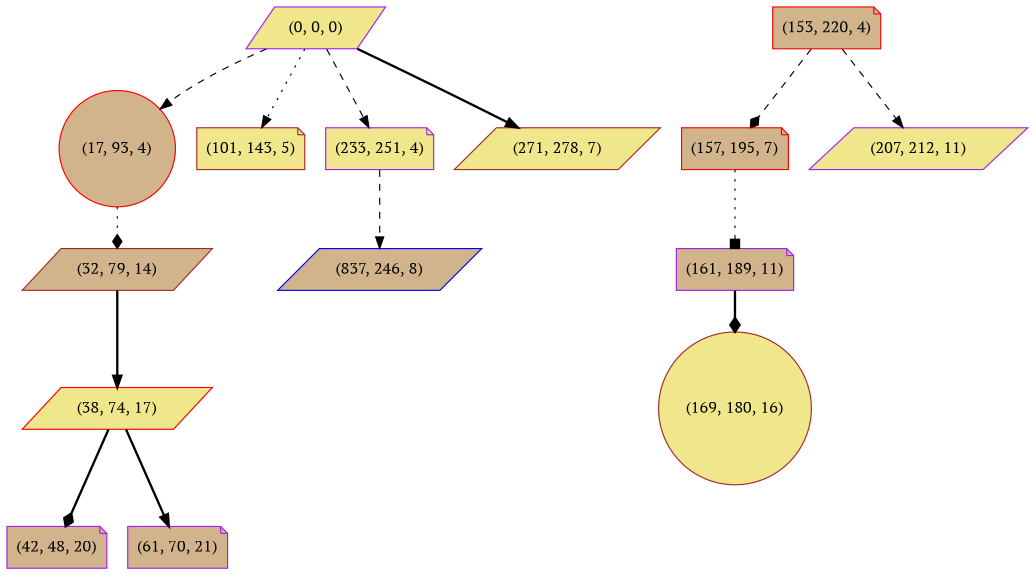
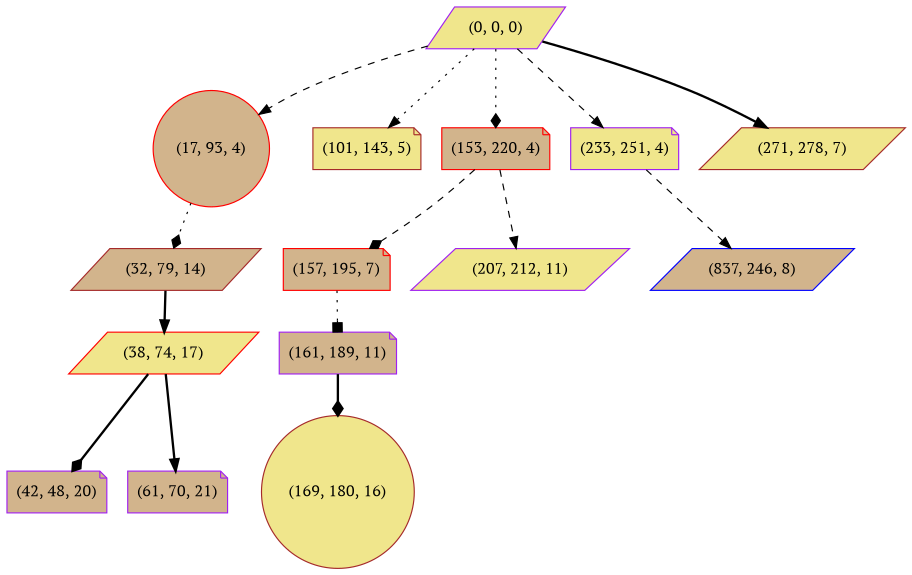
edge "(0, 0, 0)" -> "(153, 220, 4)": added
